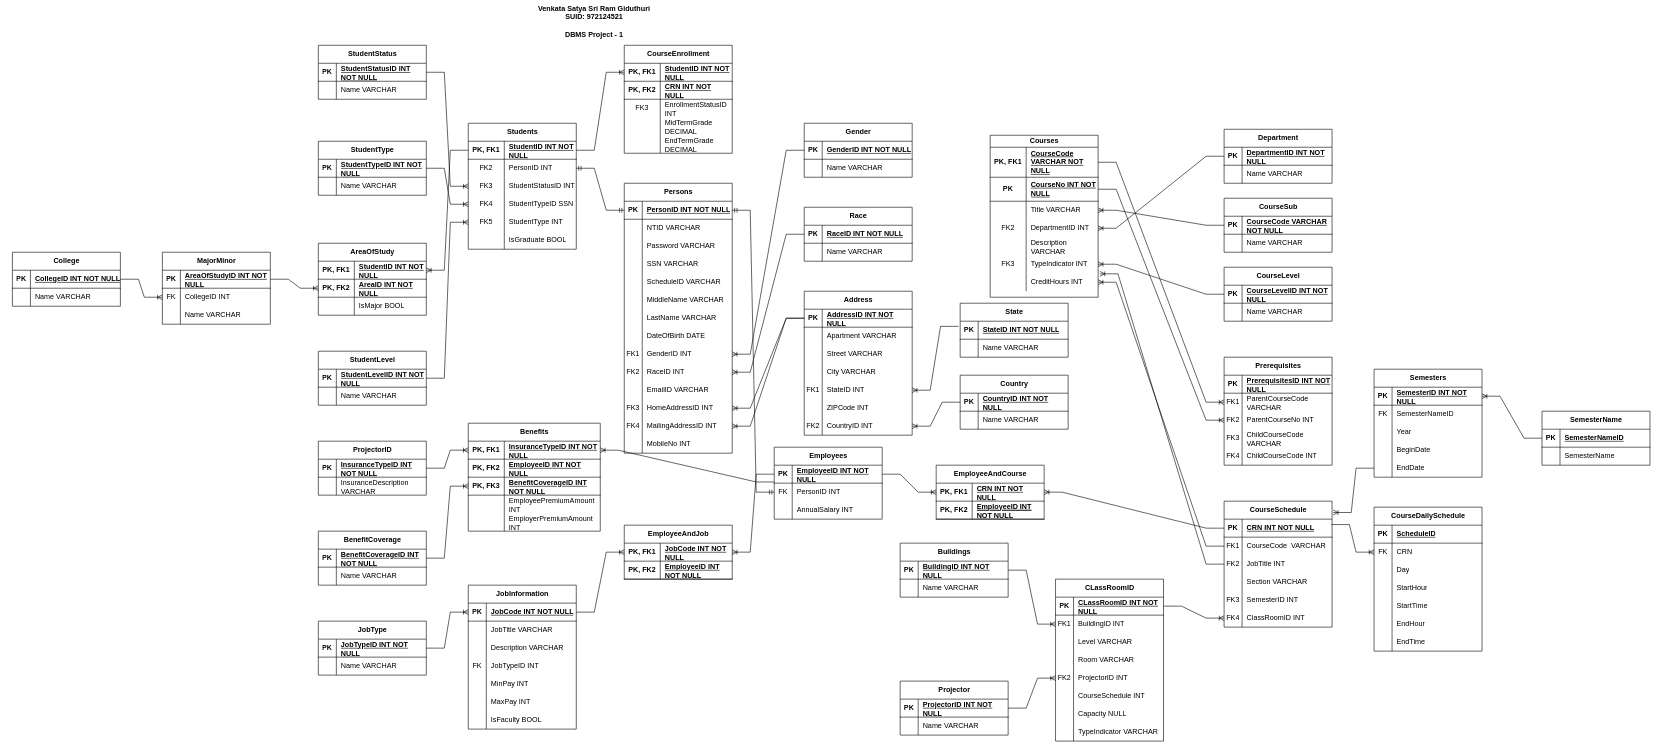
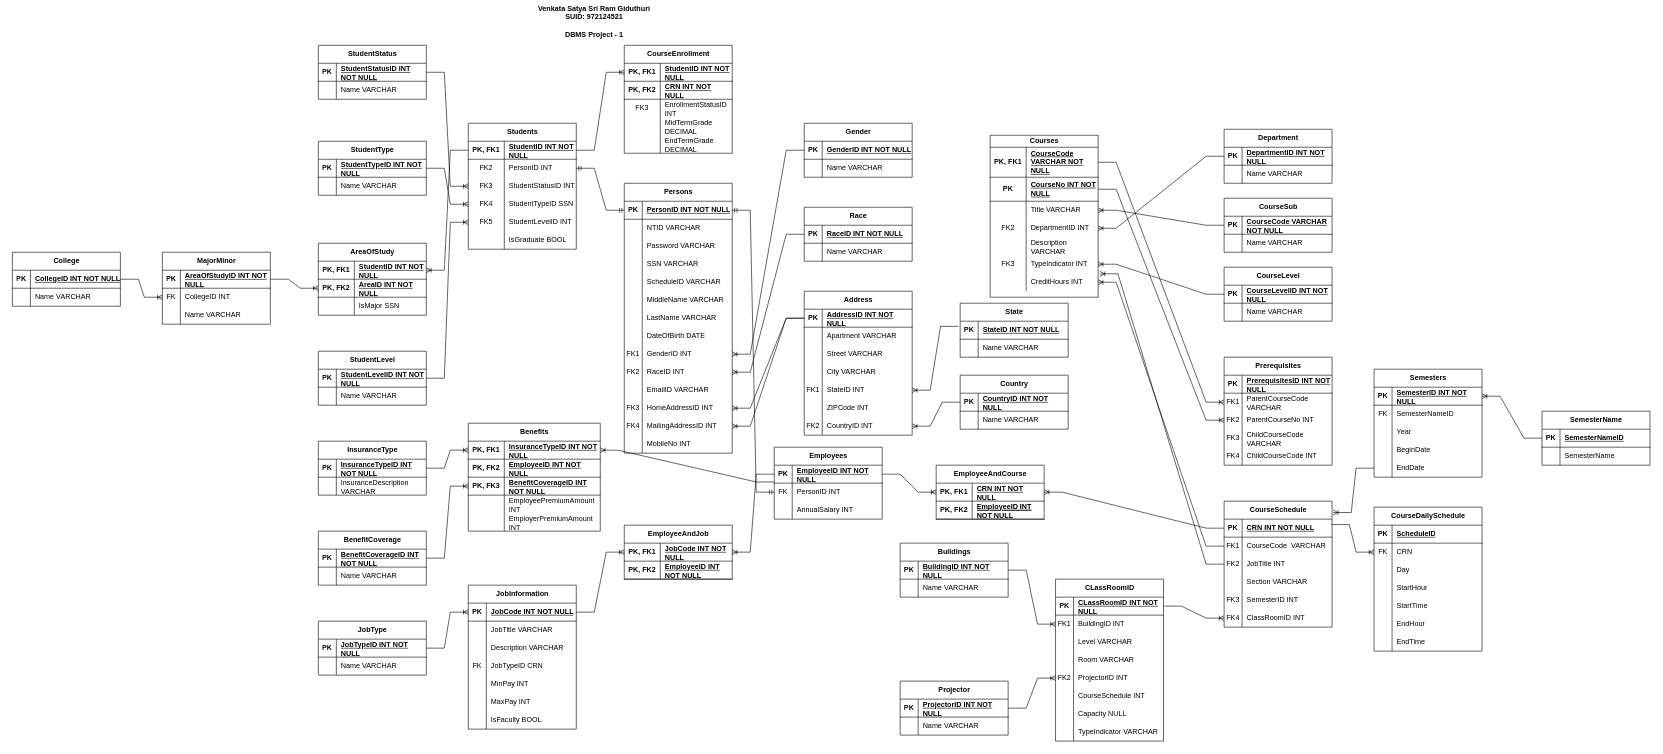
node "StudentType INT": label "StudentType INT" -> "StudentLevelID INT"
node "IsMajor BOOL": label "IsMajor BOOL" -> "IsMajor SSN"
node "ProjectorID": label "ProjectorID" -> "InsuranceType"
node "JobTypeID INT": label "JobTypeID INT" -> "JobTypeID CRN"
